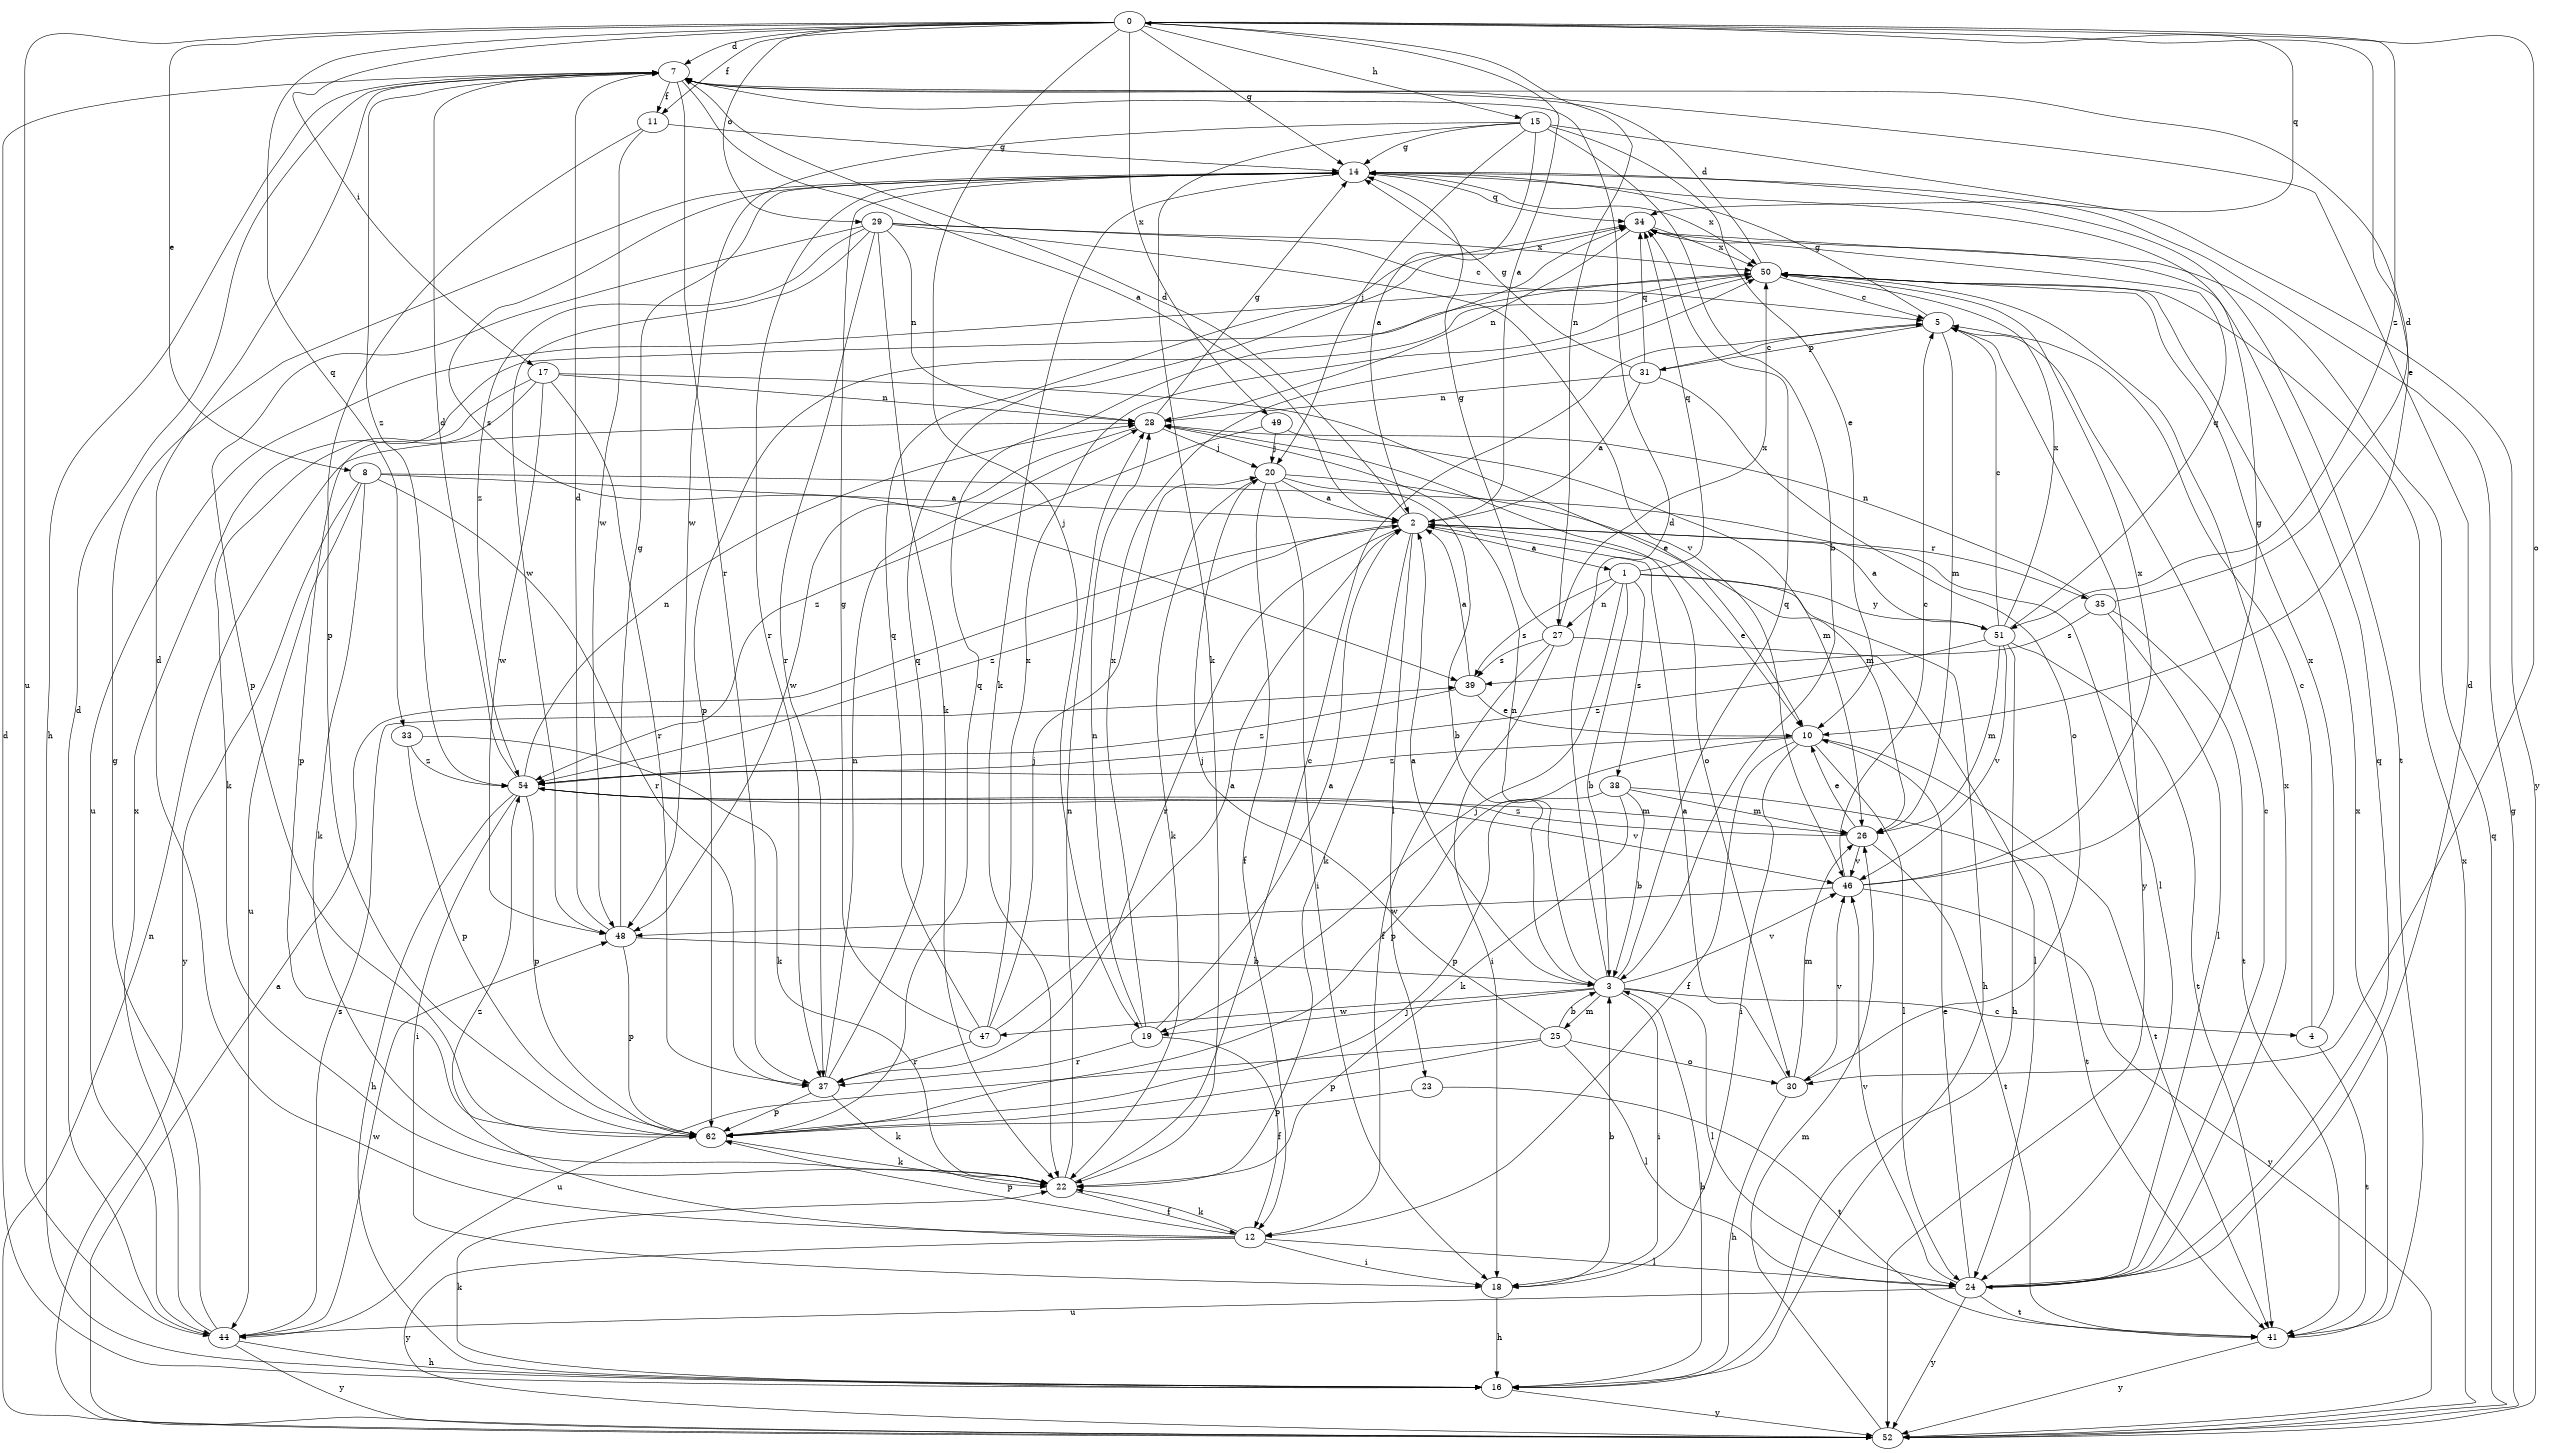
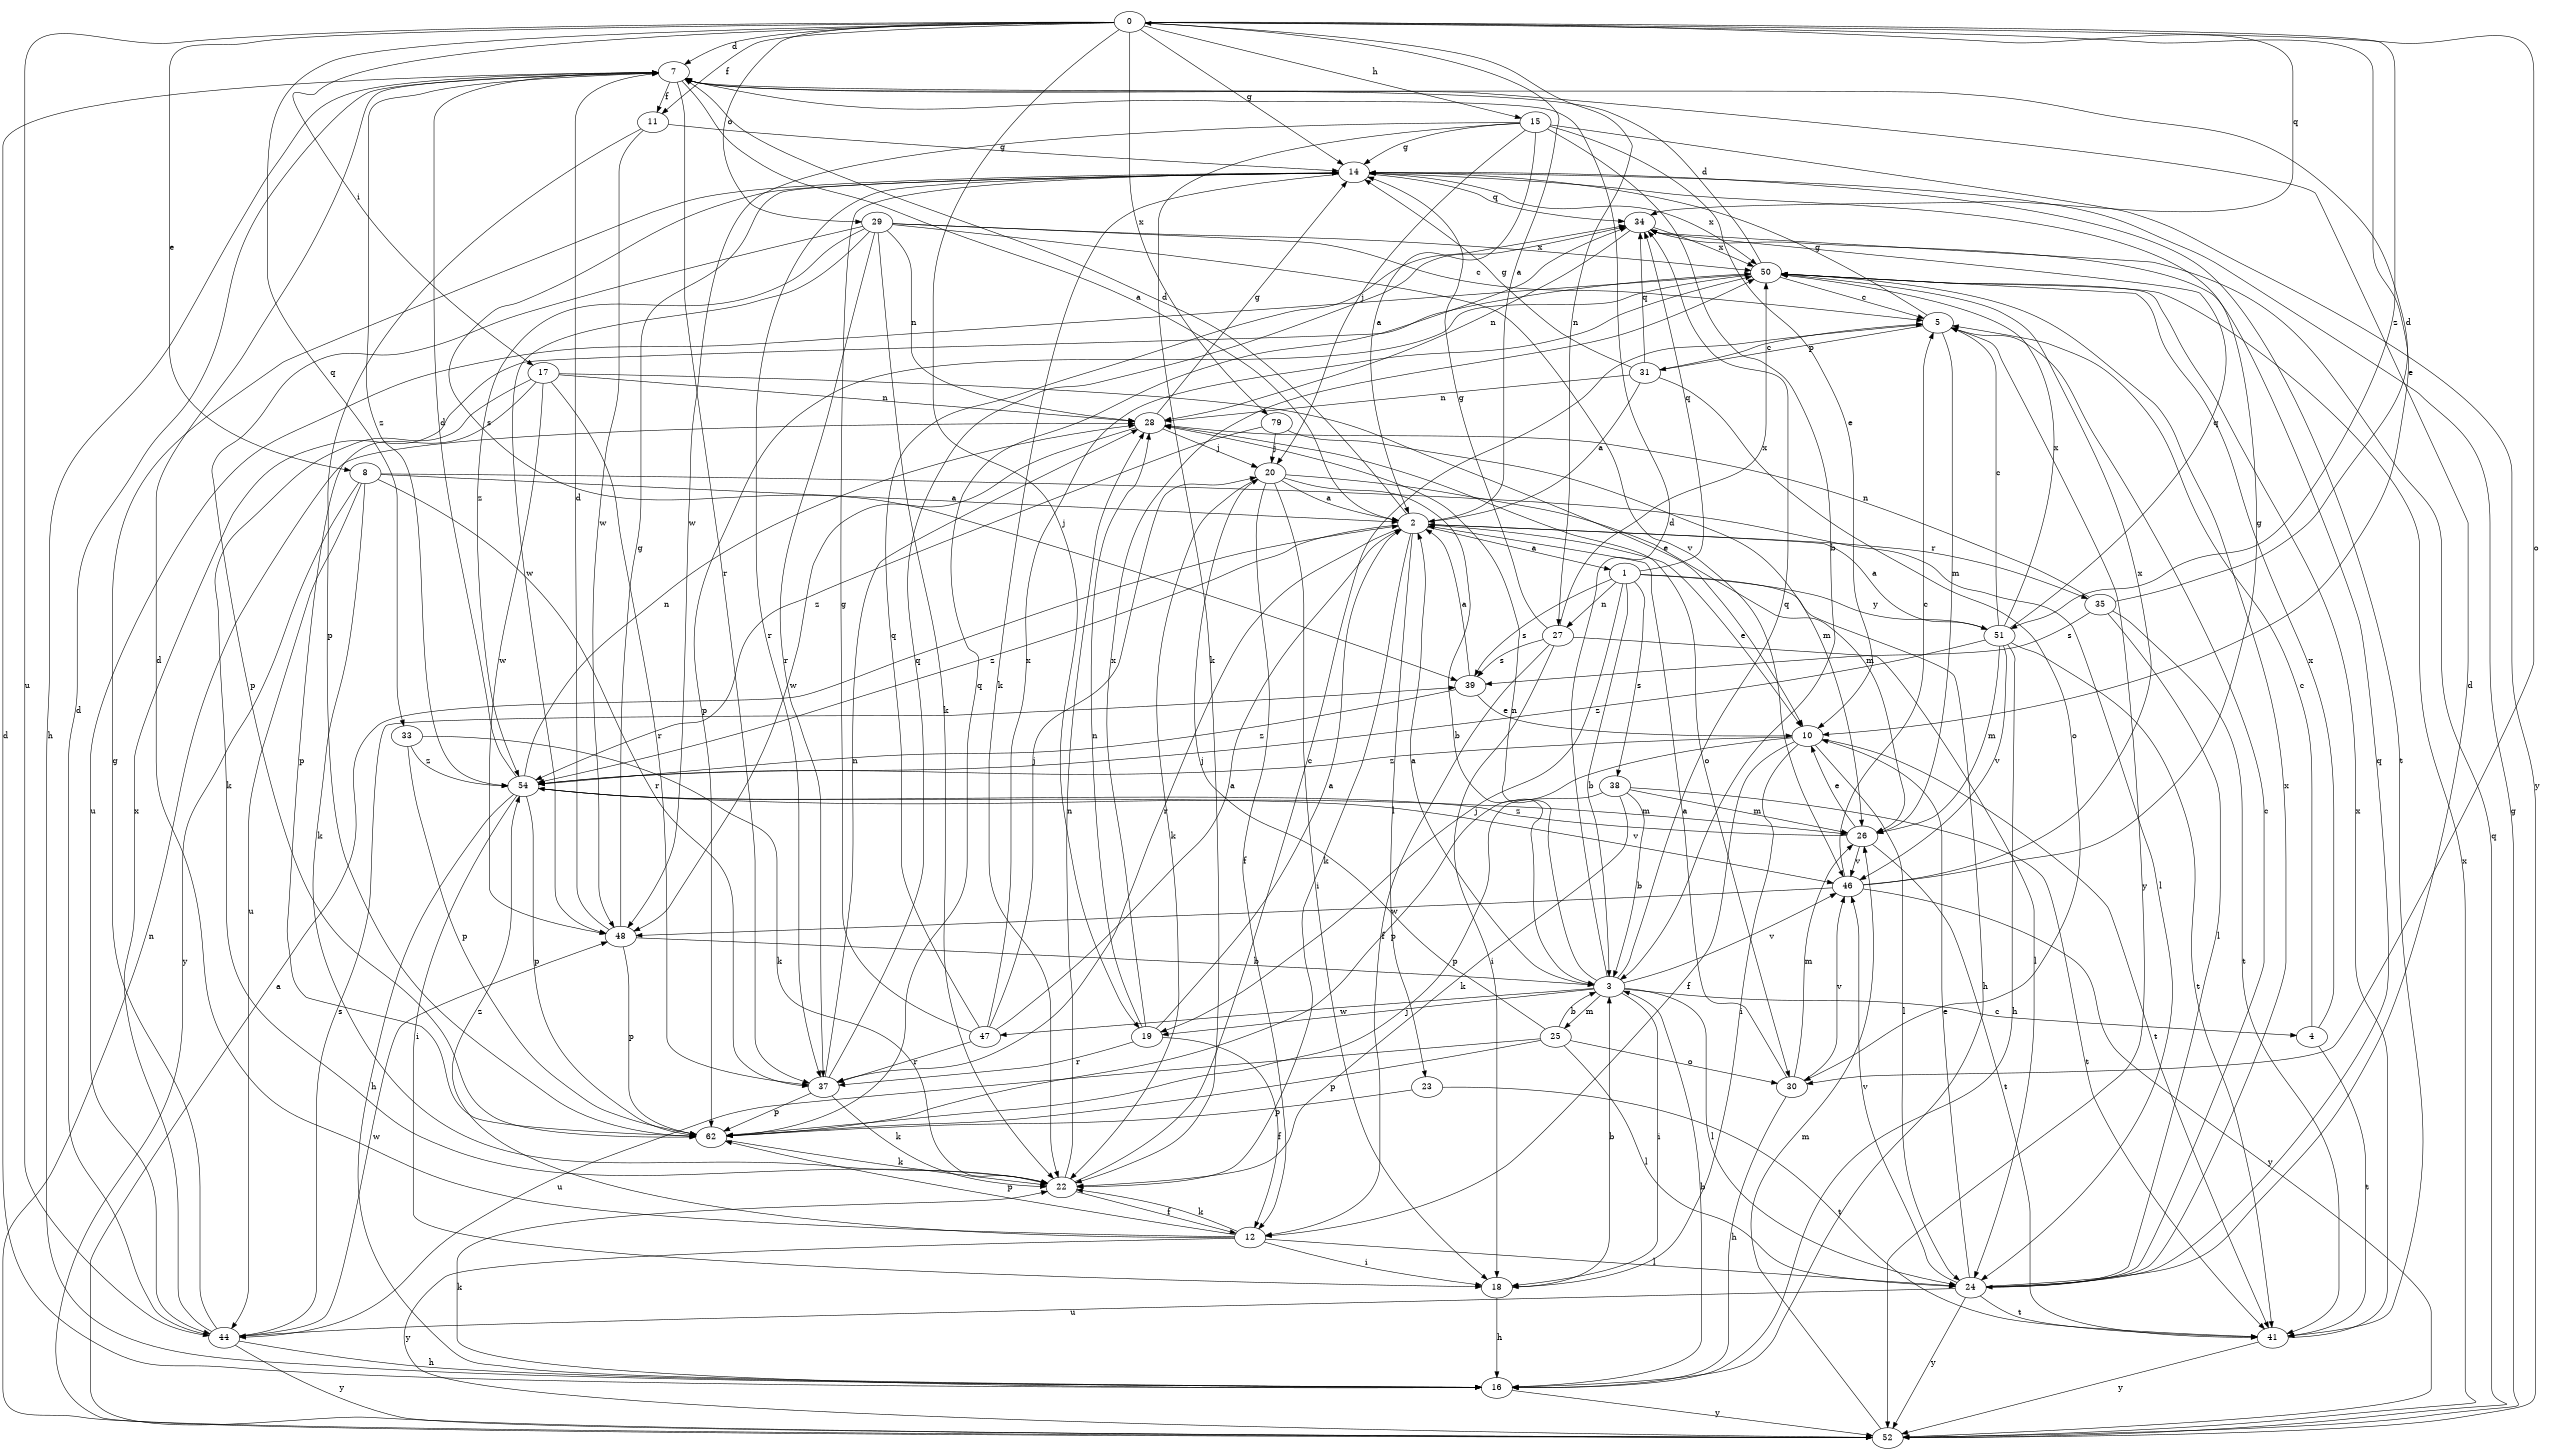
node "49": label "49" -> "79"
